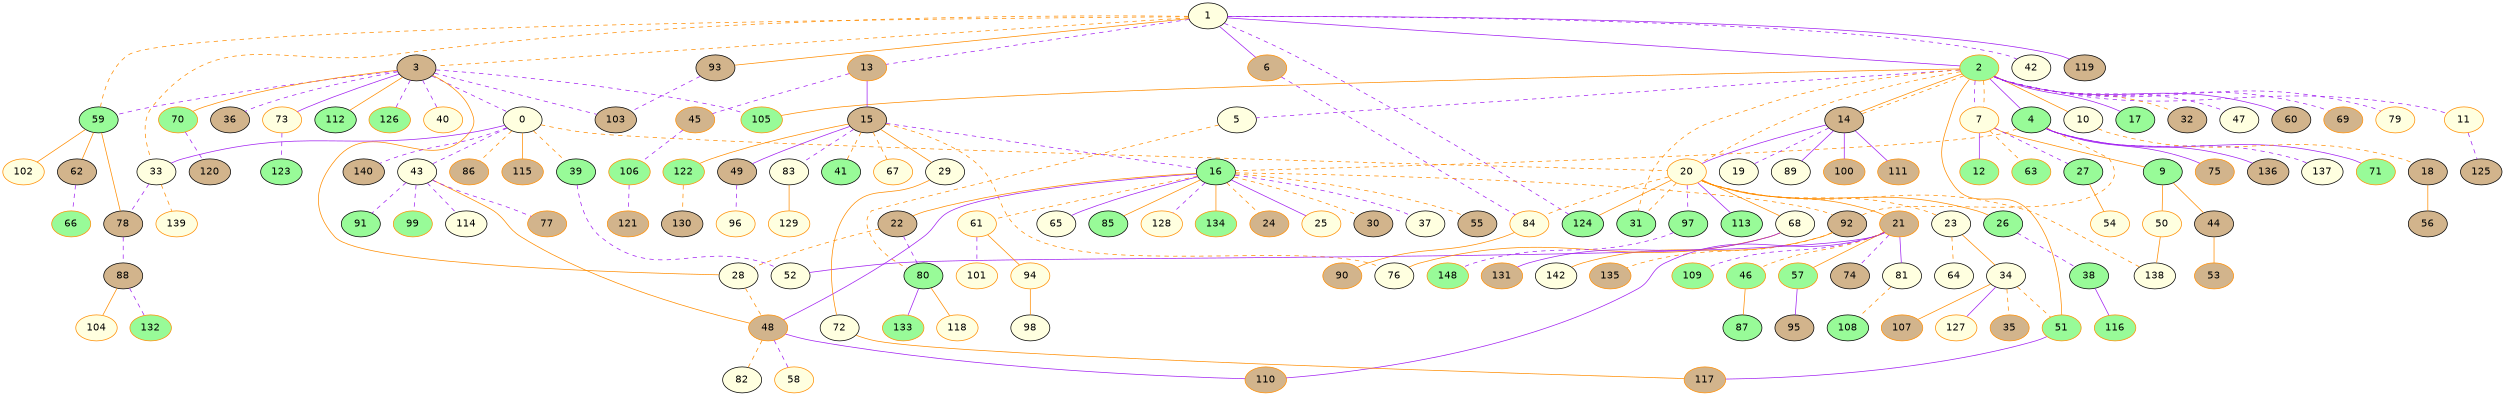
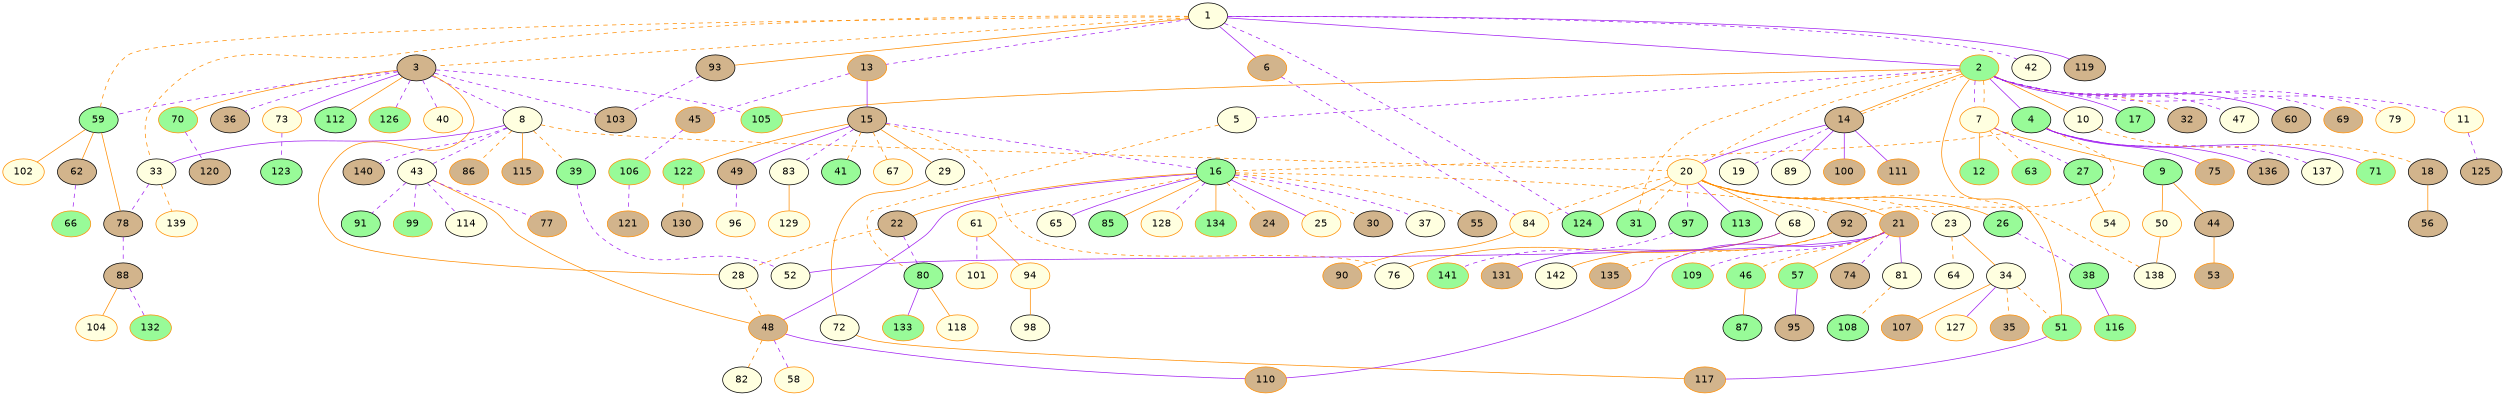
node "0": label "0" -> "8"
edge "7" -- "12": color purple -> darkorange
node "148": label "148" -> "141"
